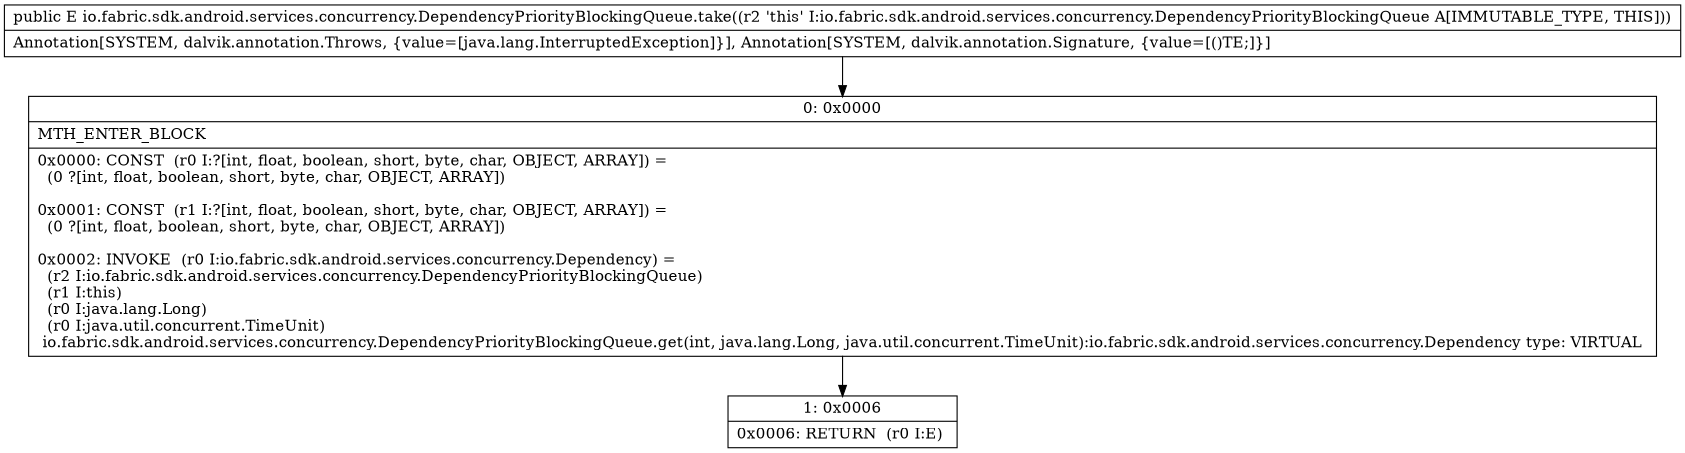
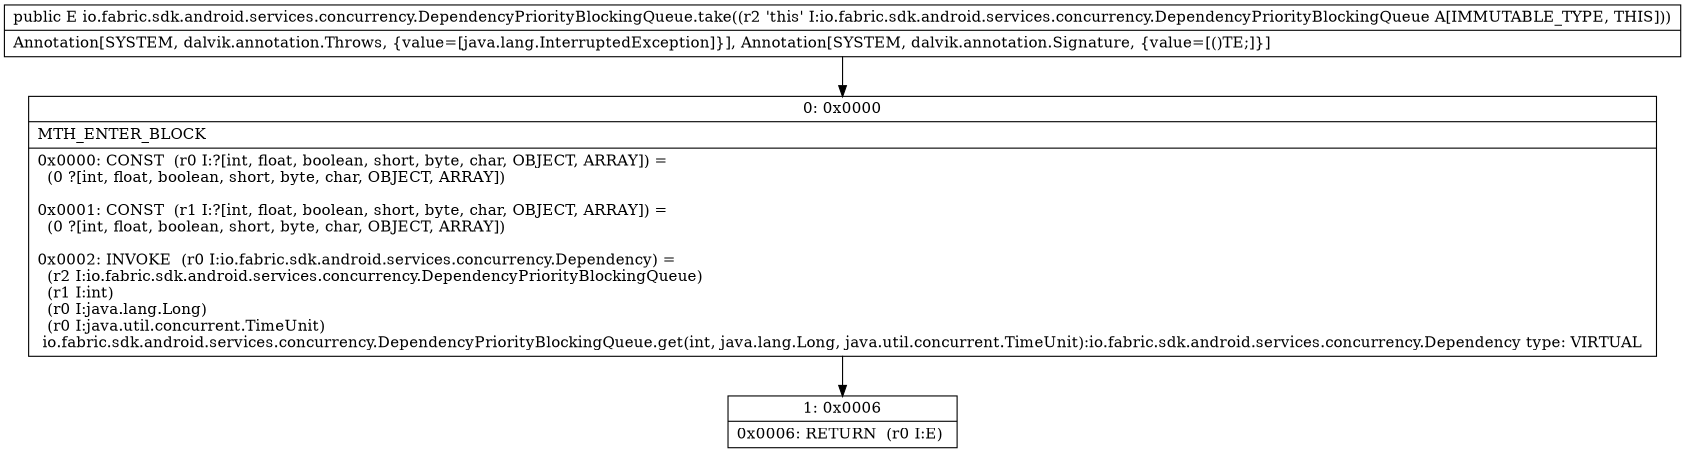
node "0: 0x0000": text "(r1 I:this)" -> "(r1 I:int)"
